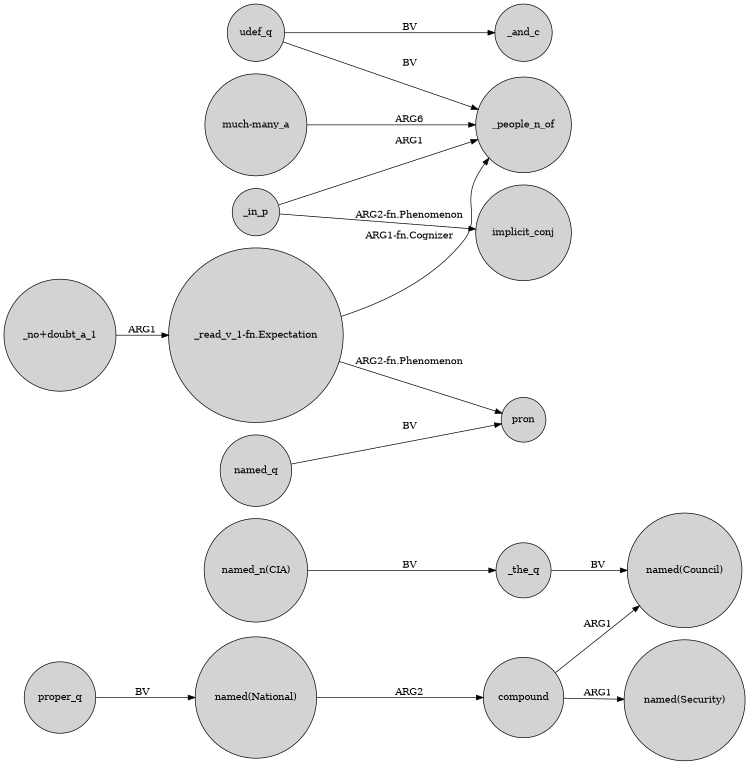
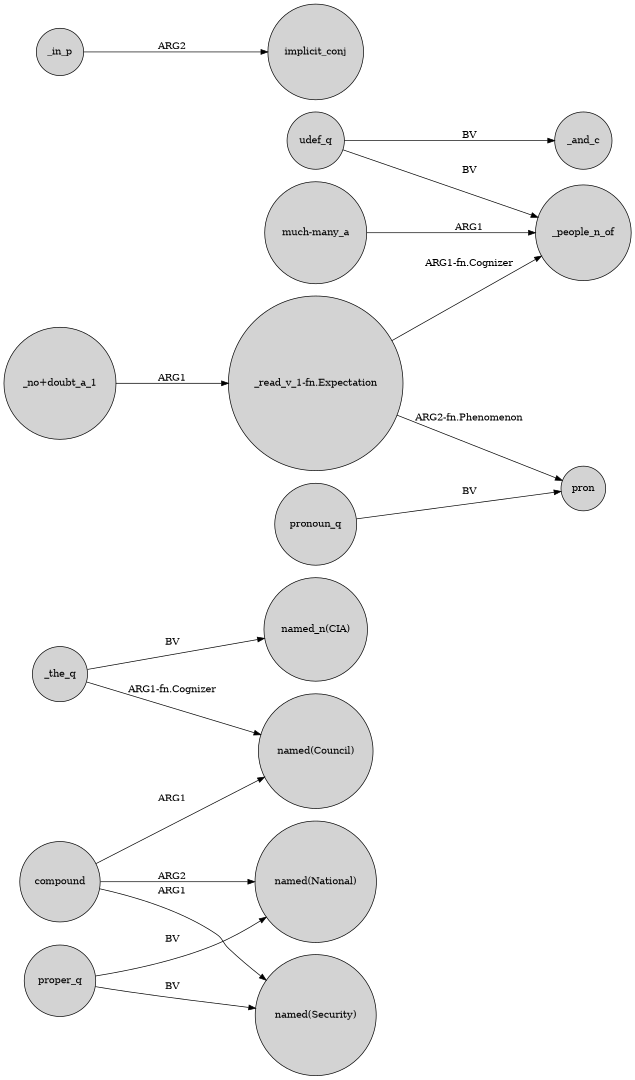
edge "much-many_a" -> "_people_n_of": label "ARG6" -> "ARG1"
edge "_in_p" -> "_people_n_of": removed, label "ARG1"
edge "_in_p" -> "implicit_conj": label "ARG2-fn.Phenomenon" -> "ARG2"
node "named_q": label "named_q" -> "pronoun_q"
edge "_the_q" -> "named(Council)": label "BV" -> "ARG1-fn.Cognizer"
edge "named_n(CIA)" -> "_the_q": reversed
edge "named(National)" -> "compound": reversed
edge "proper_q" -> "named(Security)": added, label "BV"
